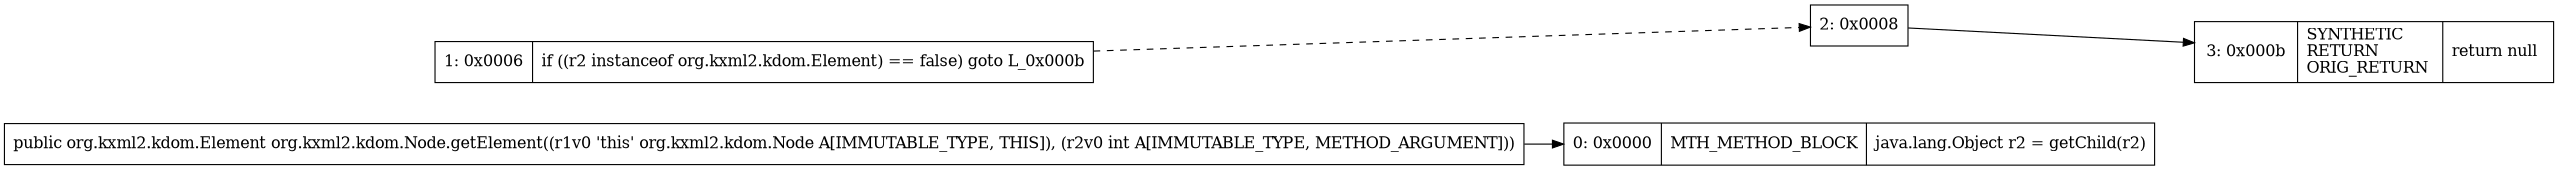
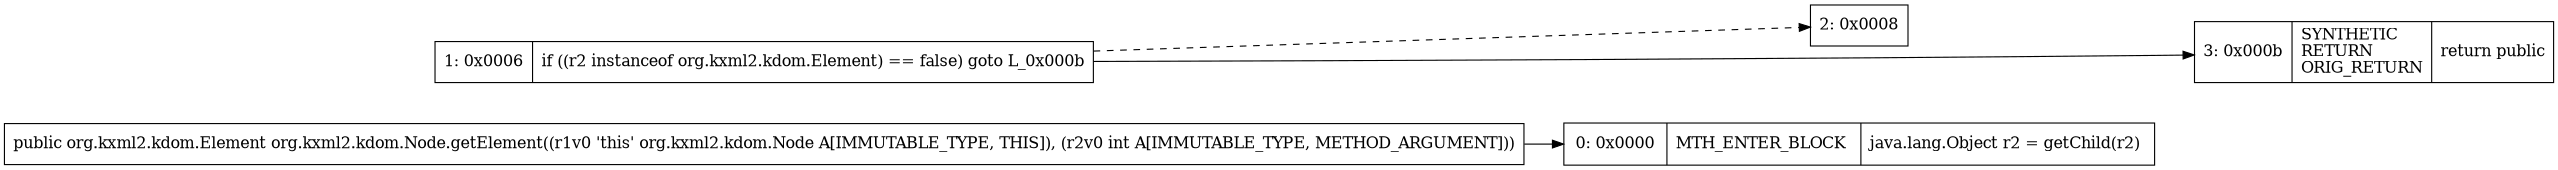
edge "2: 0x0008" -> "3: 0x000b": now "1: 0x0006" -> "3: 0x000b"
node "3: 0x000b": text "return null" -> "return public"
node "0: 0x0000": text "MTH_METHOD_BLOCK" -> "MTH_ENTER_BLOCK"
